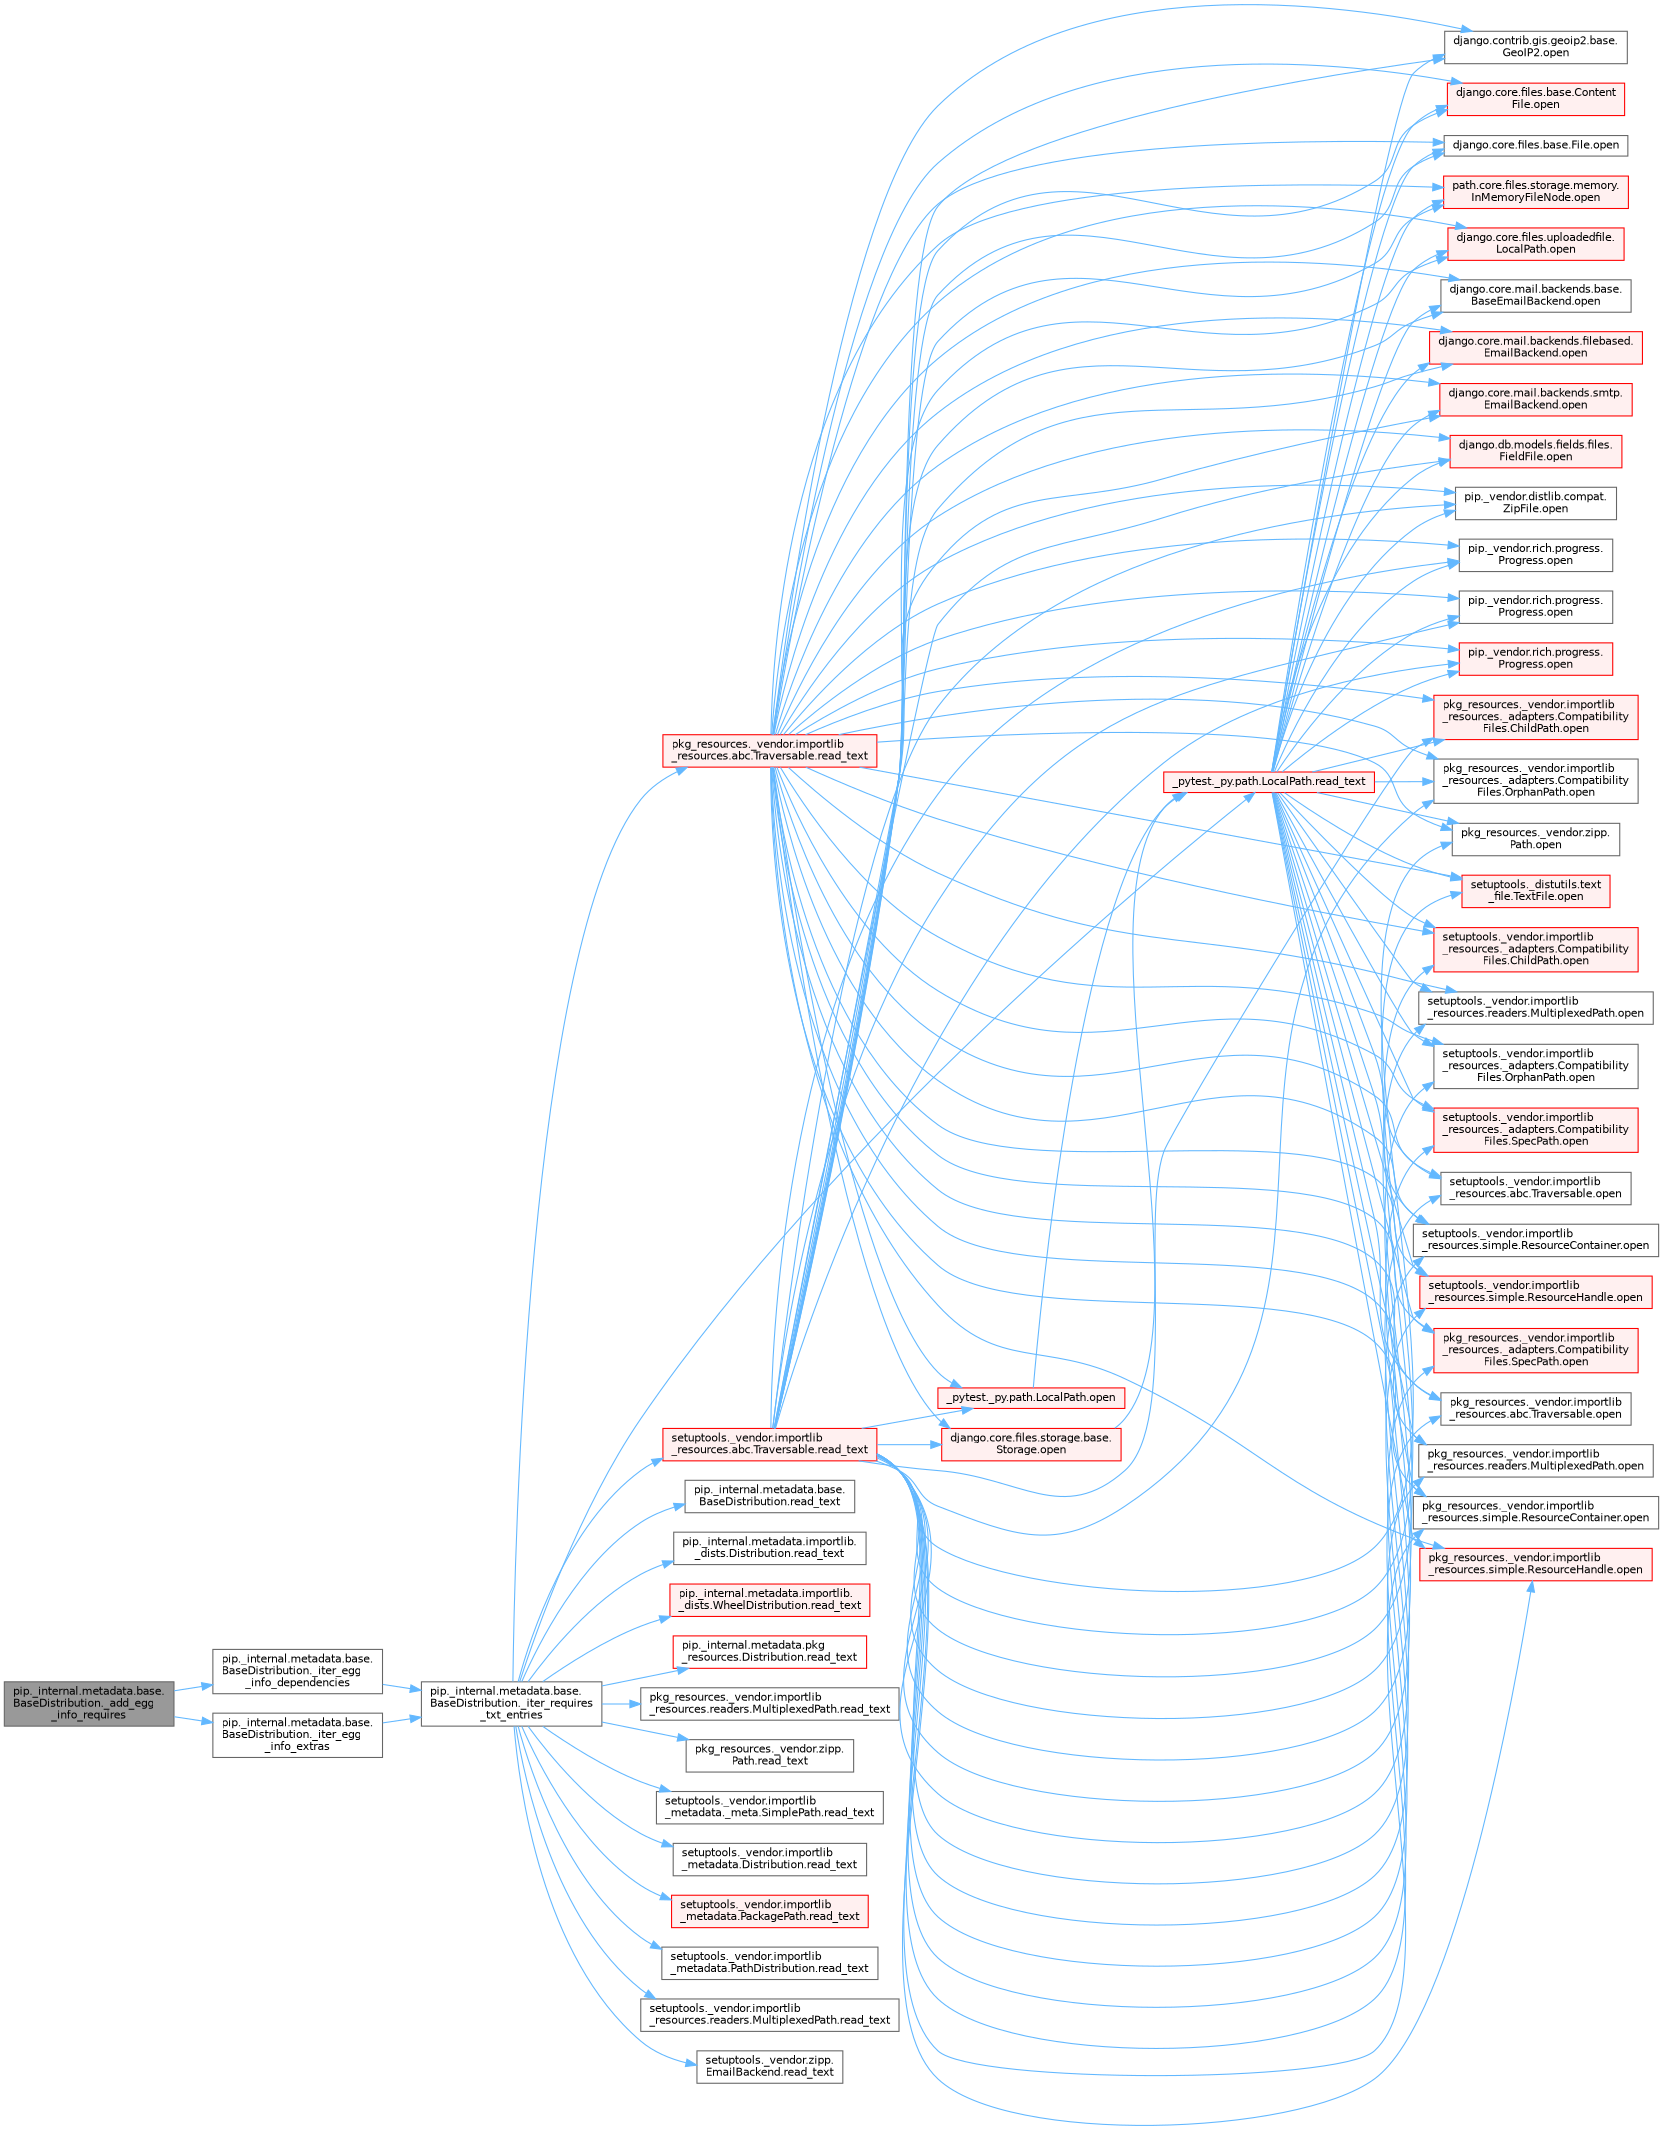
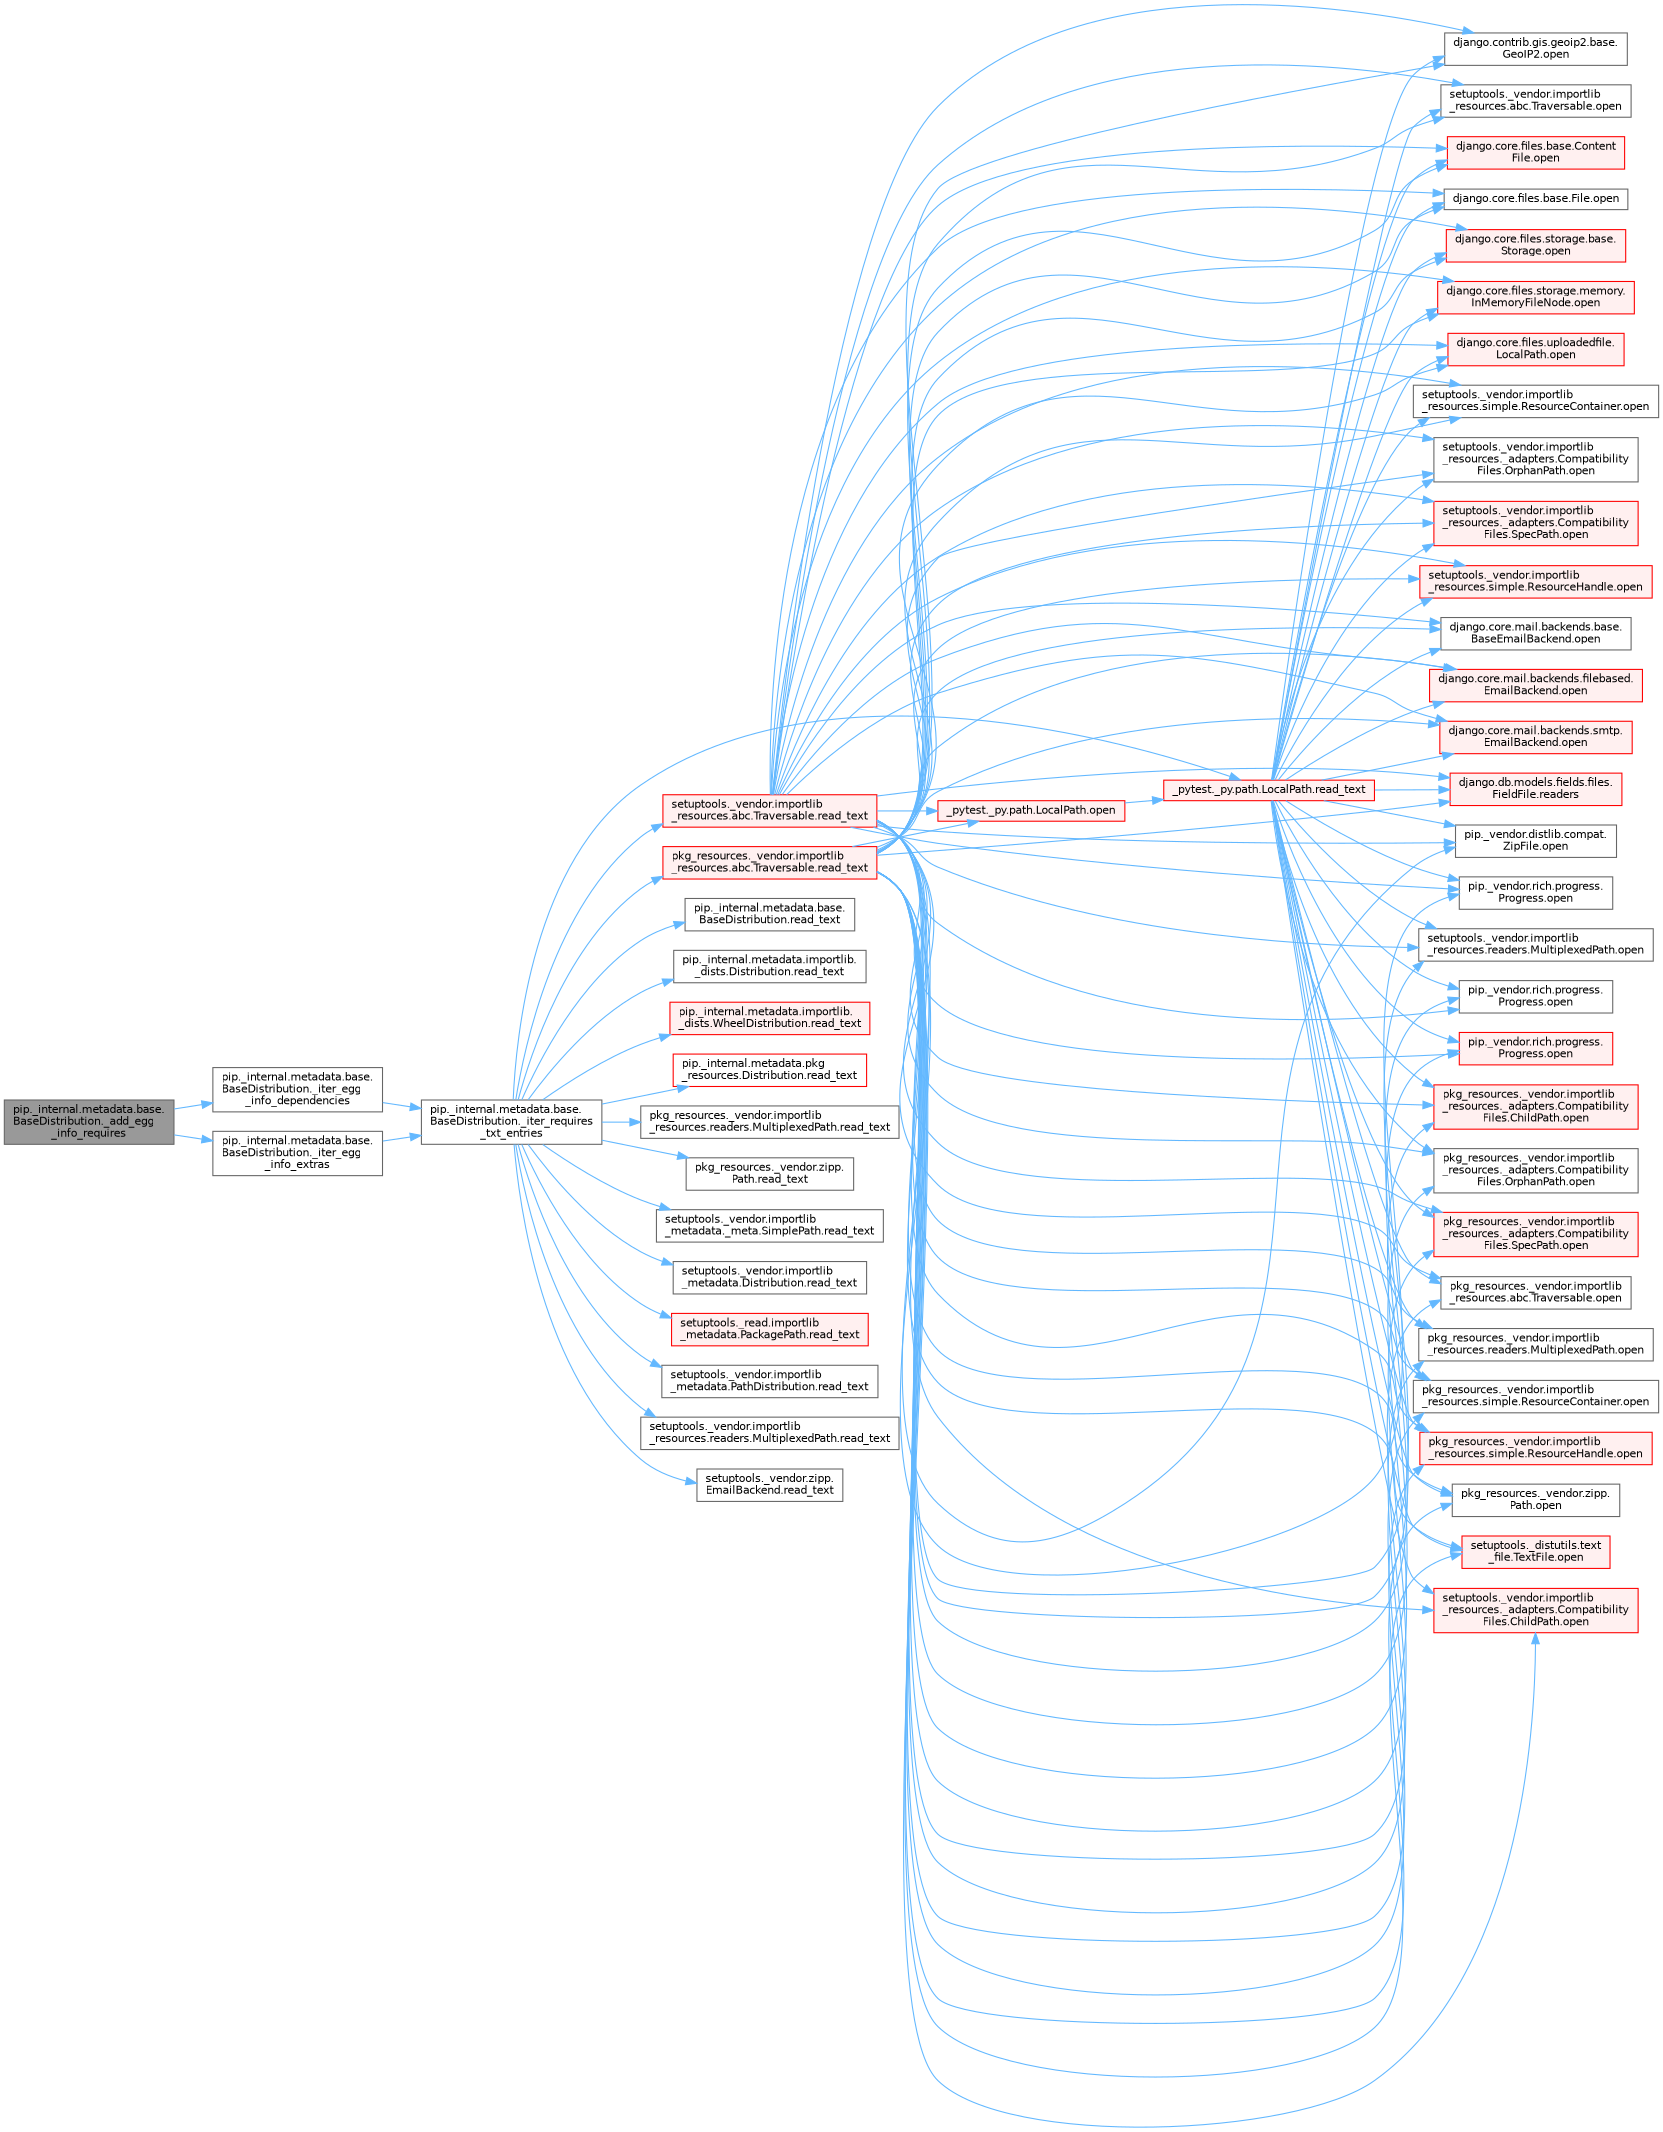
node "path.core.files.storage.memory. InMemoryFileNode.open": label "path.core.files.storage.memory. InMemoryFileNode.open" -> "django.core.files.storage.memory. InMemoryFileNode.open"
node "django.db.models.fields.files. FieldFile.open": label "django.db.models.fields.files. FieldFile.open" -> "django.db.models.fields.files. FieldFile.readers"
edge "django.core.files.storage.base. Storage.open" -> "_pytest._py.path.LocalPath.read_text": reversed
node "setuptools._vendor.importlib _metadata.PackagePath.read_text": label "setuptools._vendor.importlib _metadata.PackagePath.read_text" -> "setuptools._read.importlib _metadata.PackagePath.read_text"
